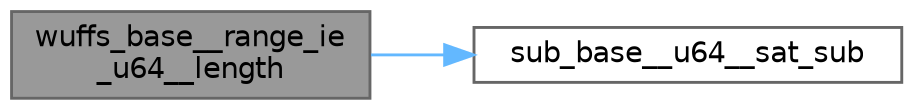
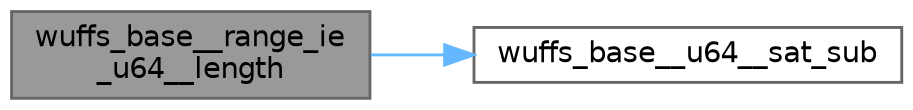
node "sub_base__u64__sat_sub": label "sub_base__u64__sat_sub" -> "wuffs_base__u64__sat_sub"
